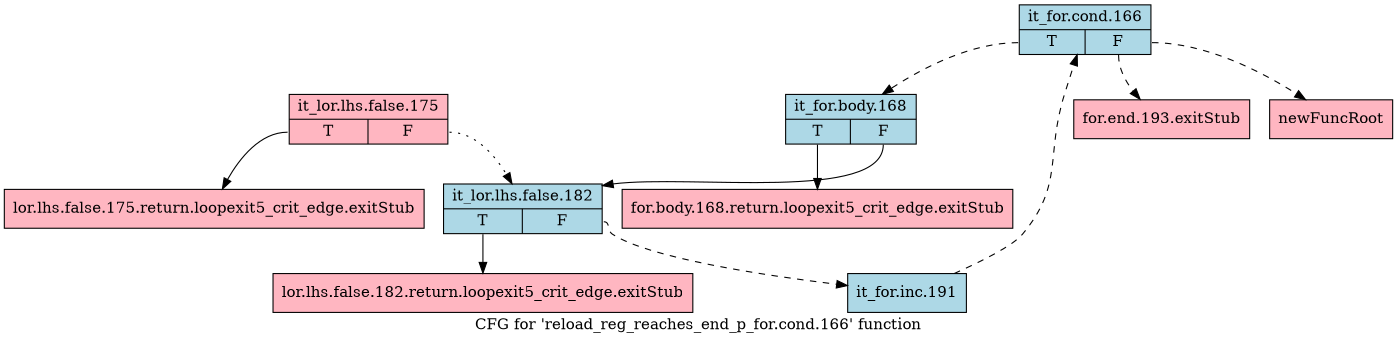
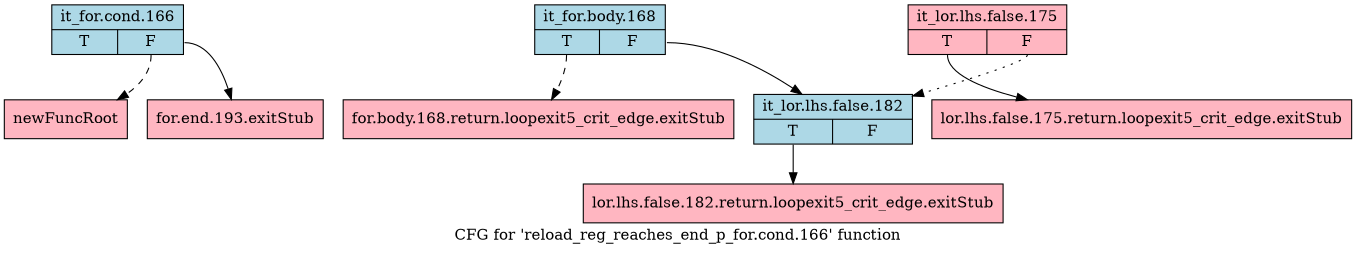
edge "it_for.cond.166" -> "it_for.body.168": removed
edge "it_for.cond.166" -> "for.end.193.exitStub": style dashed -> solid
edge "it_for.body.168" -> "for.body.168.return.loopexit5_crit_edge.exitStub": style solid -> dashed
node "it_for.inc.191": removed
